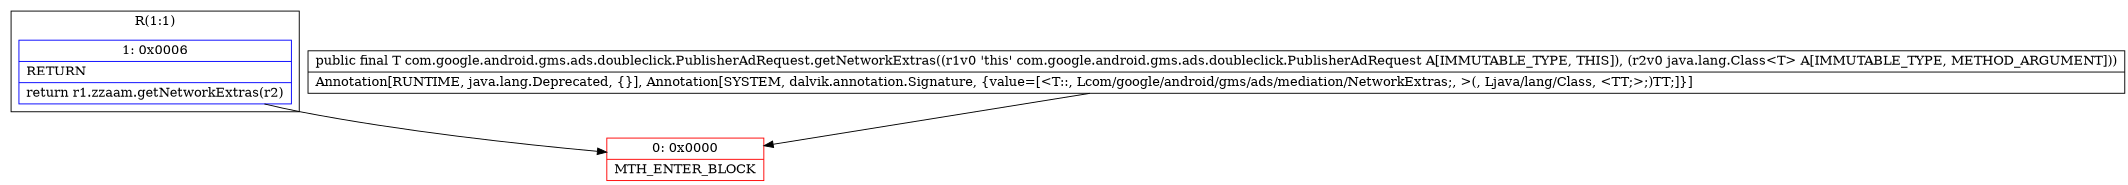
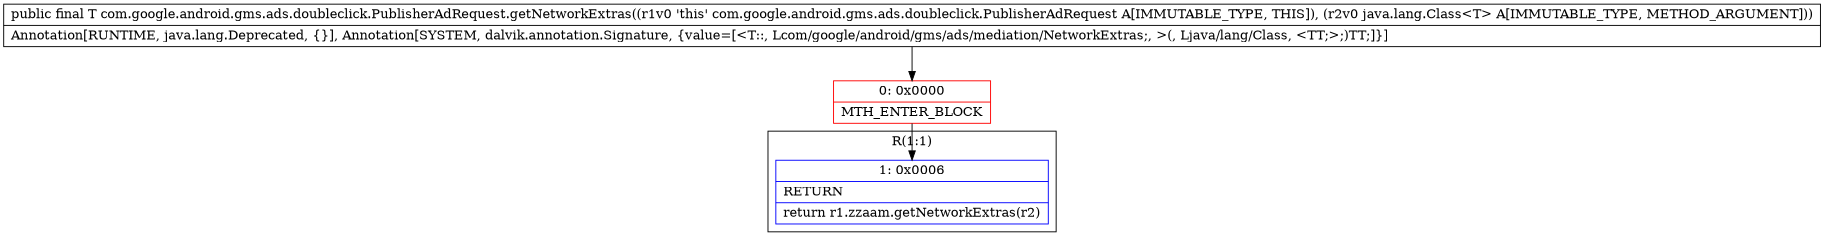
edge "1: 0x0006" -> "0: 0x0000": reversed
